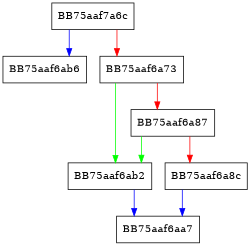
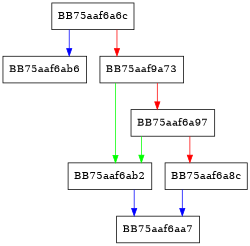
node "BB75aaf7a6c": label "BB75aaf7a6c" -> "BB75aaf6a6c"
node "BB75aaf6a73": label "BB75aaf6a73" -> "BB75aaf9a73"
node "BB75aaf6a87": label "BB75aaf6a87" -> "BB75aaf6a97"
